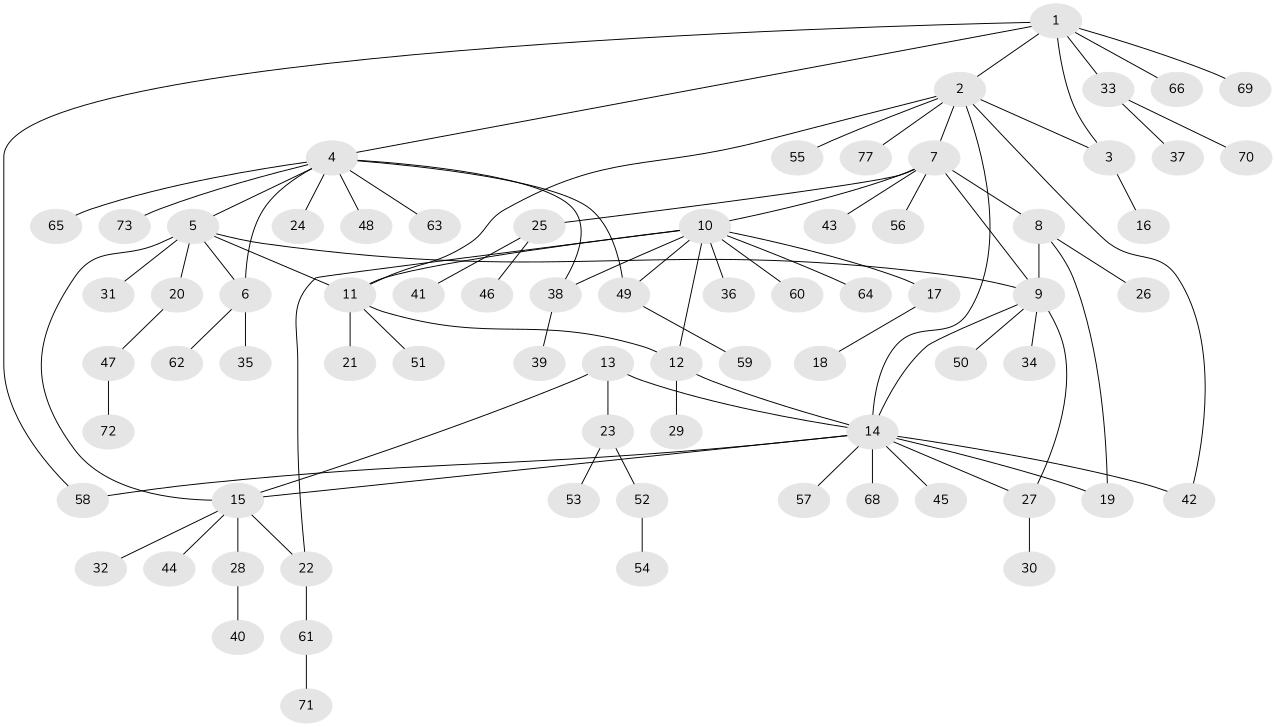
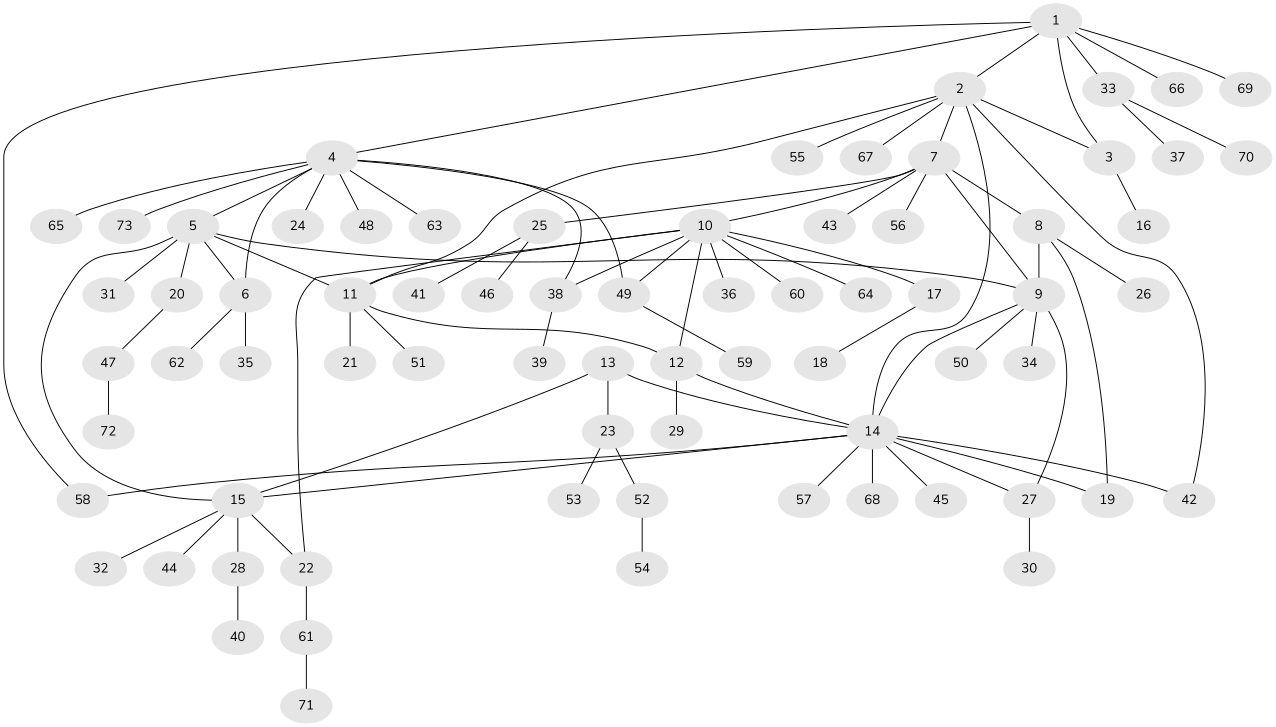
node "77": label "77" -> "67"
